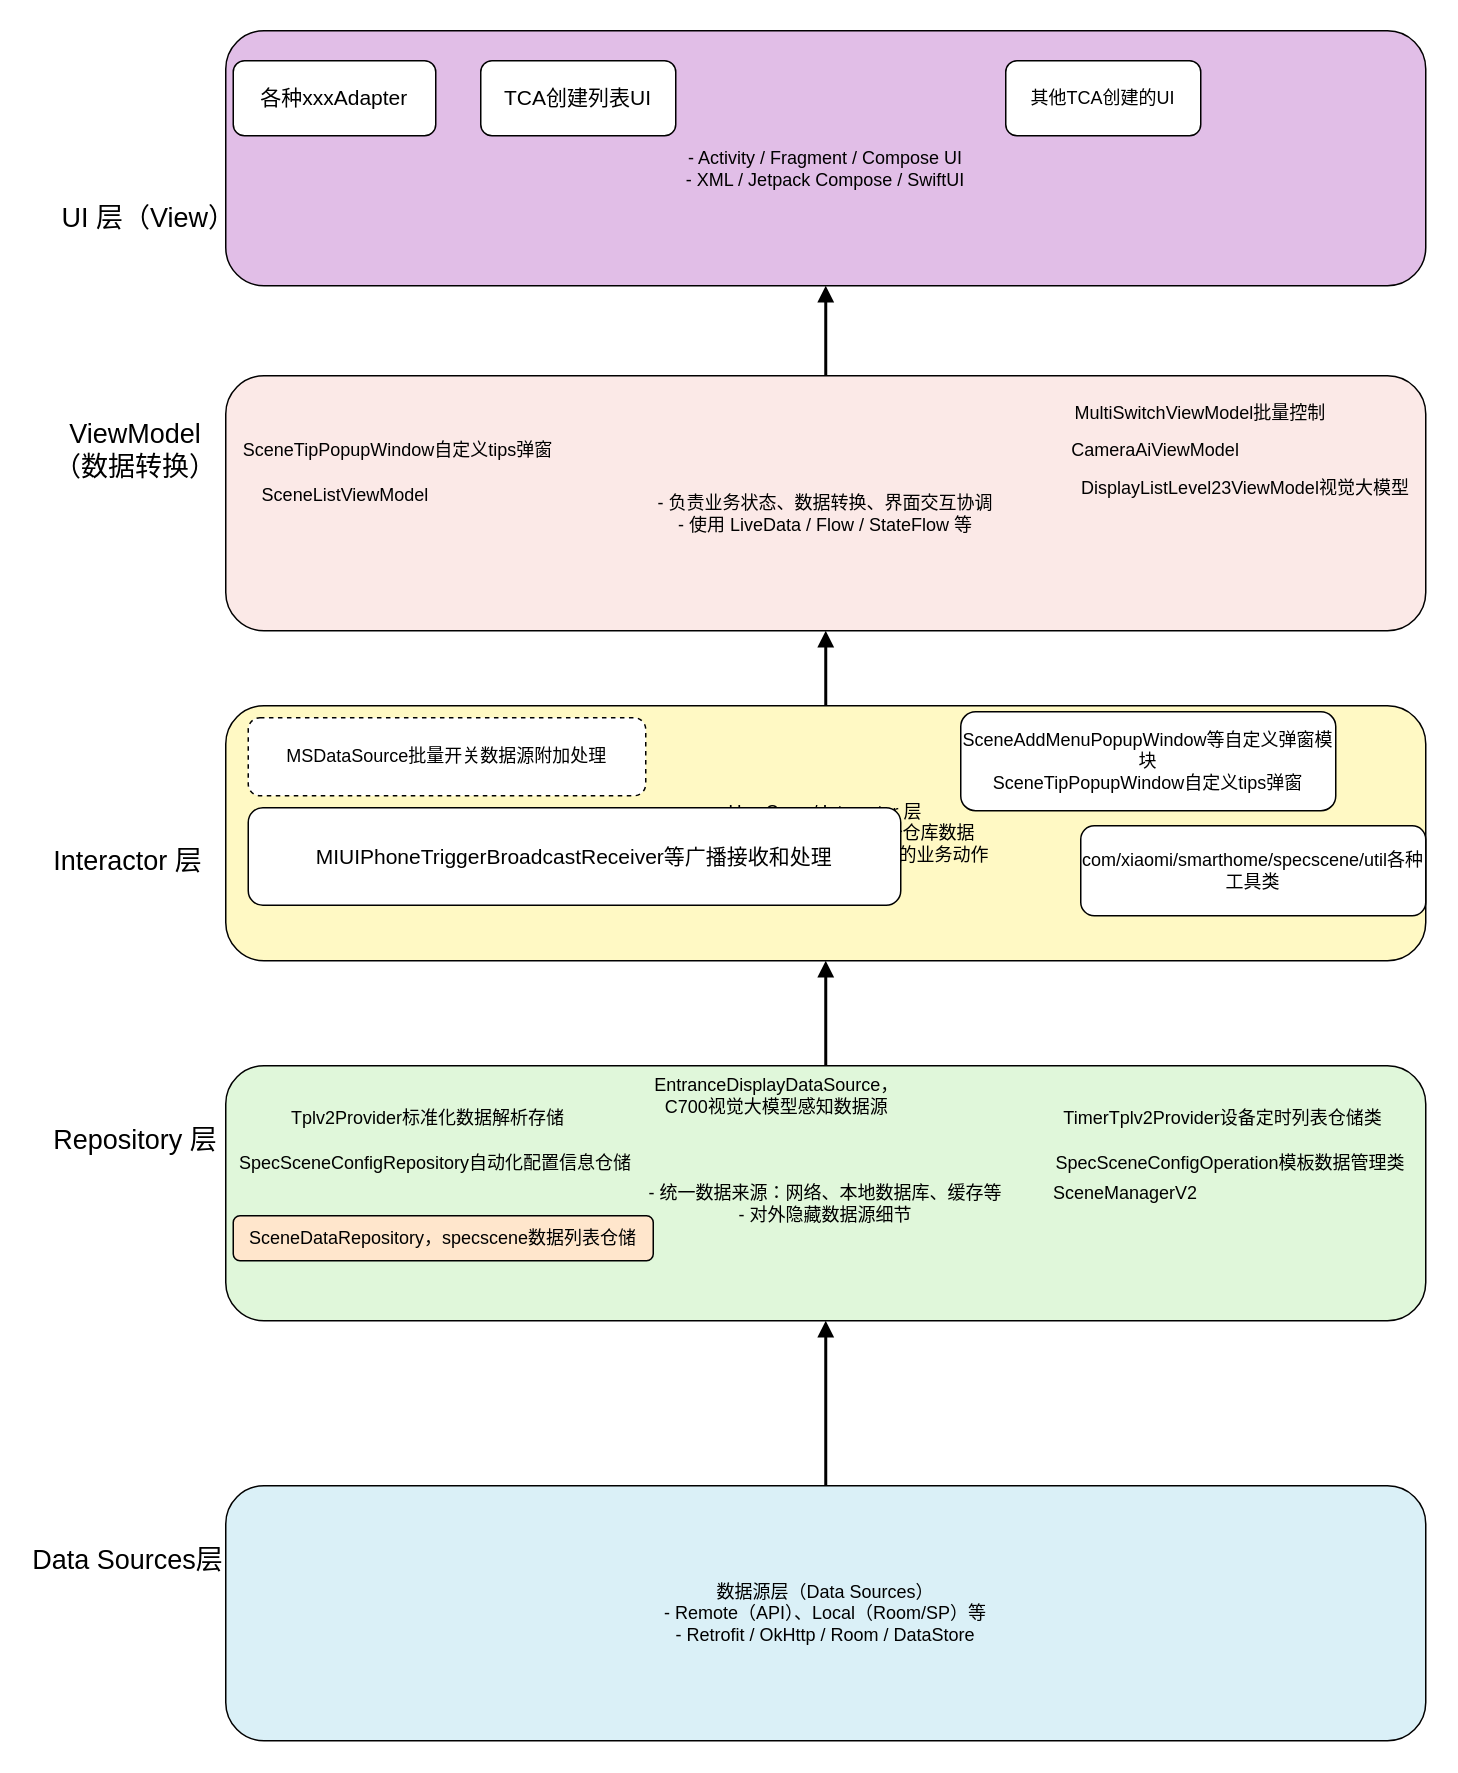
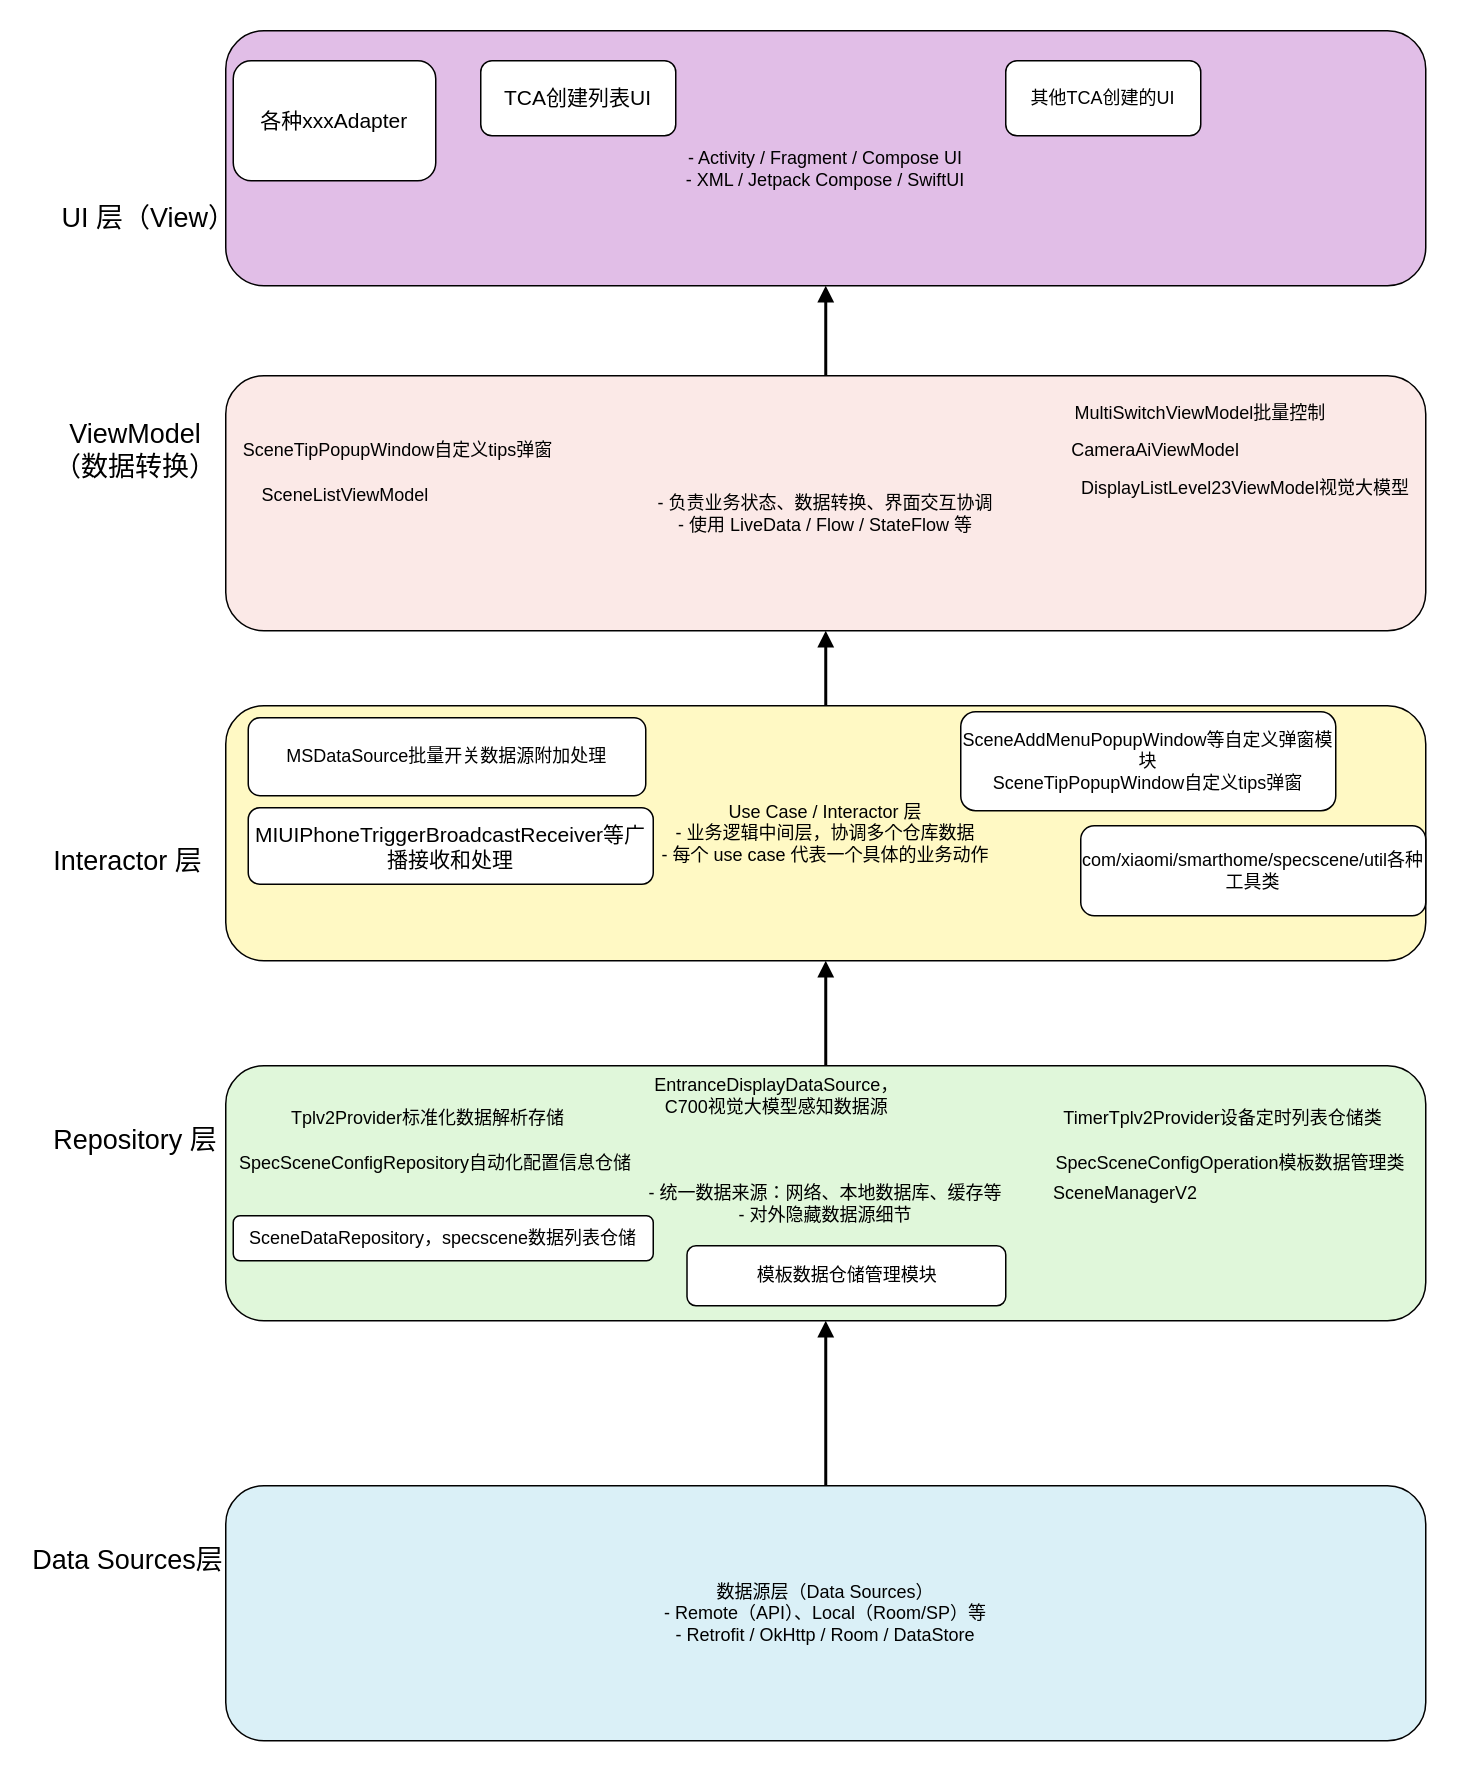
node "各种xxxAdapter": size 203x75 -> 203x120
node "MSDataSource批量开关数据源附加处理": style dashed -> solid
node "MIUIPhoneTriggerBroadcastReceiver等广播接收和处理": size 653x98 -> 405x77
node "SceneDataRepository，specscene数据列表仓储": fillcolor #ffe6cc -> #ffffff
node "模板数据仓储管理模块": added
